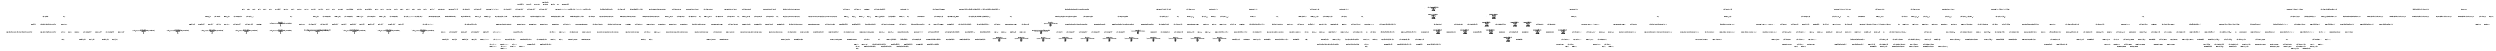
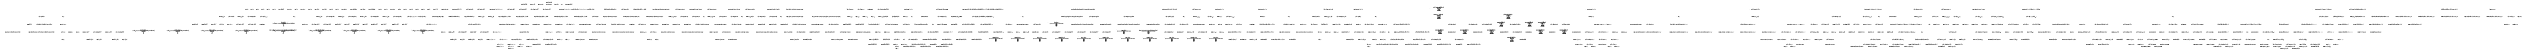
node "(IDENTIFIER,hapd,ap_sta_no_session_timeout(hapd, v18))": added
